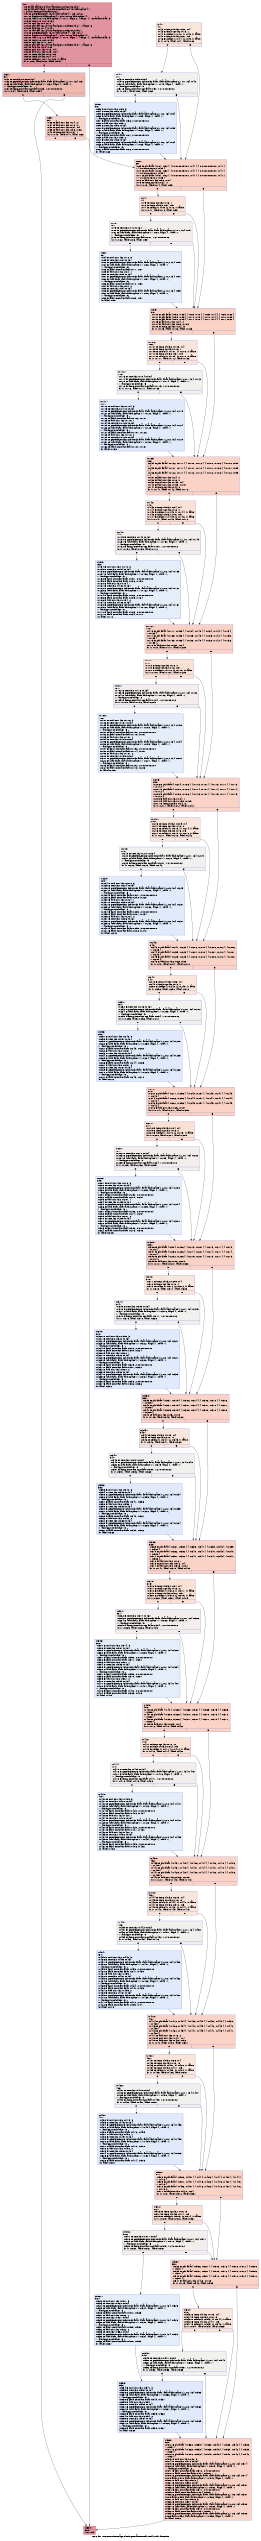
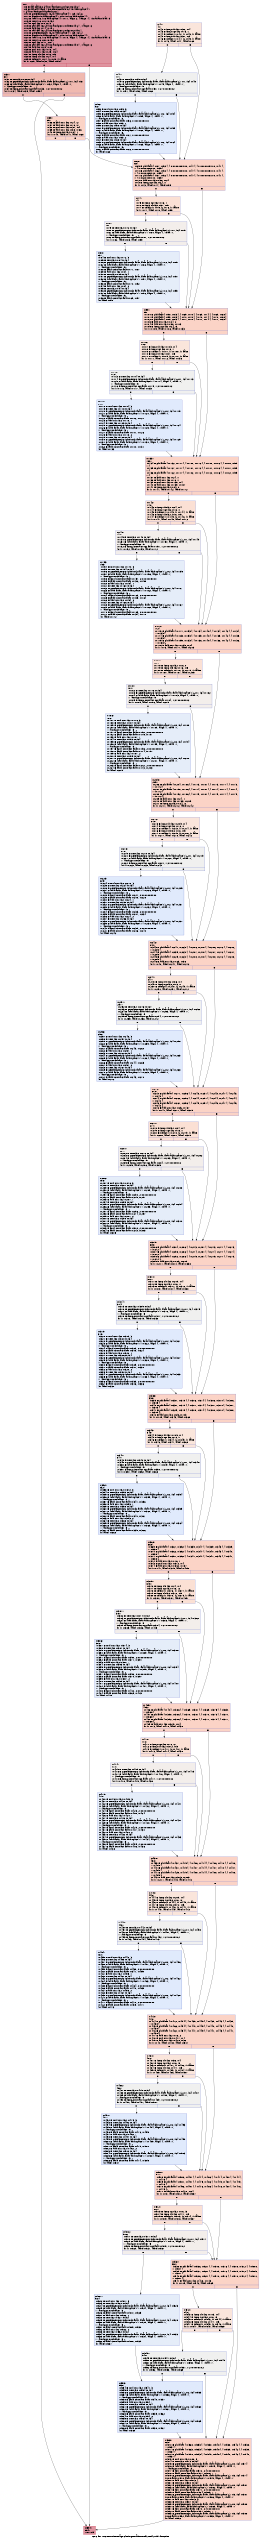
edge "%177:" -> "%205:": removed
